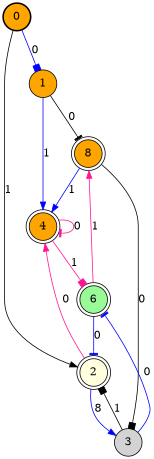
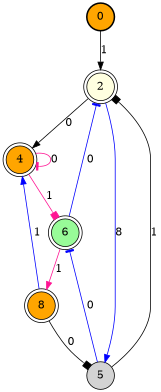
node "1": removed
edge "2" -> "4": color deeppink -> black
node "3": label "3" -> "5"
